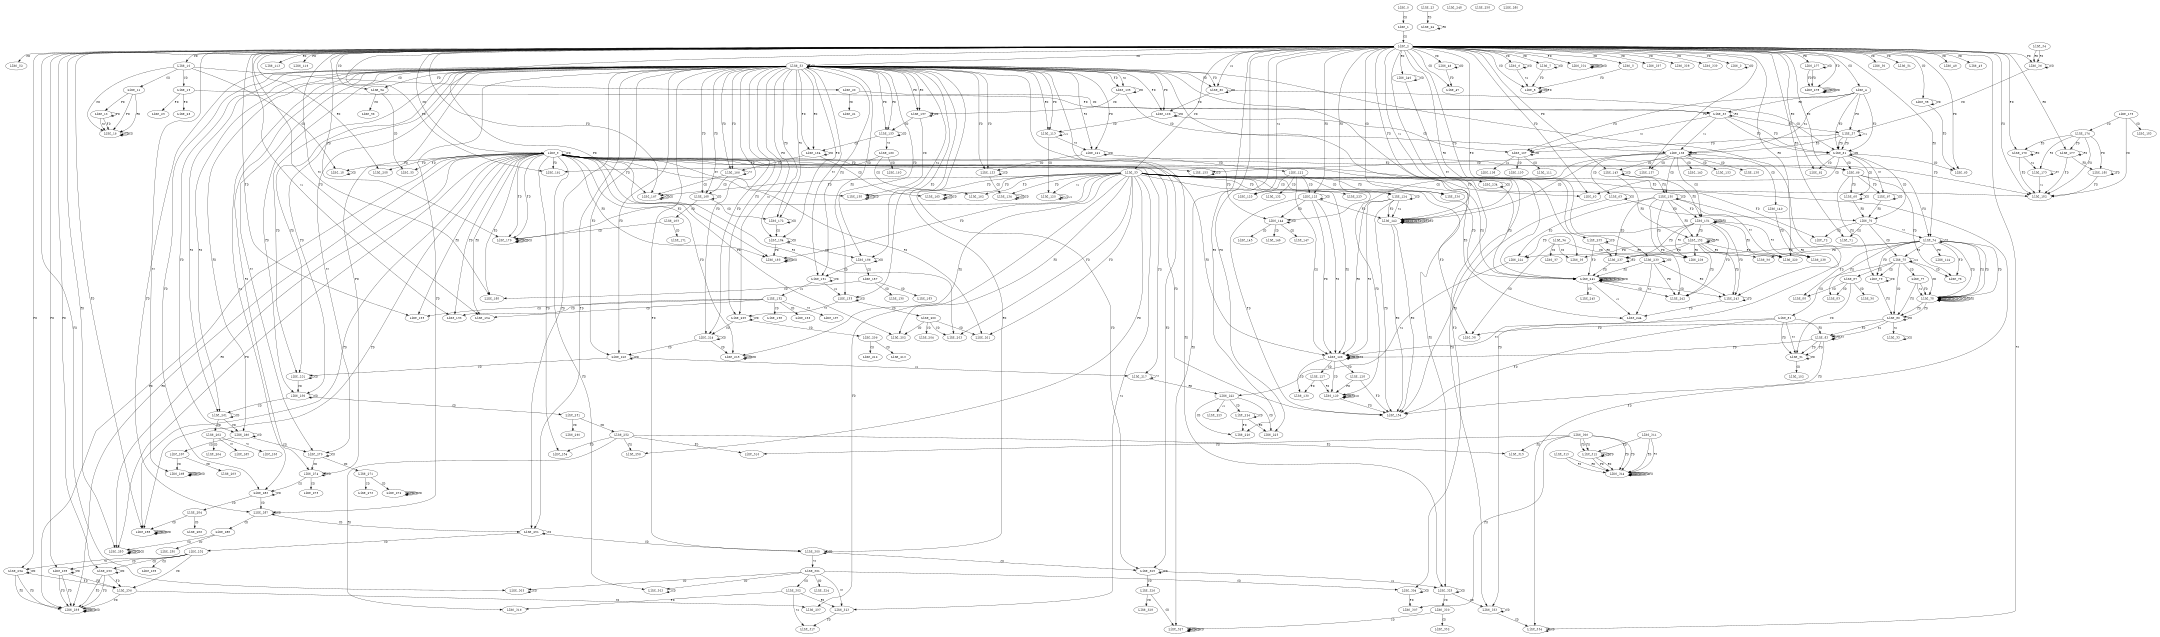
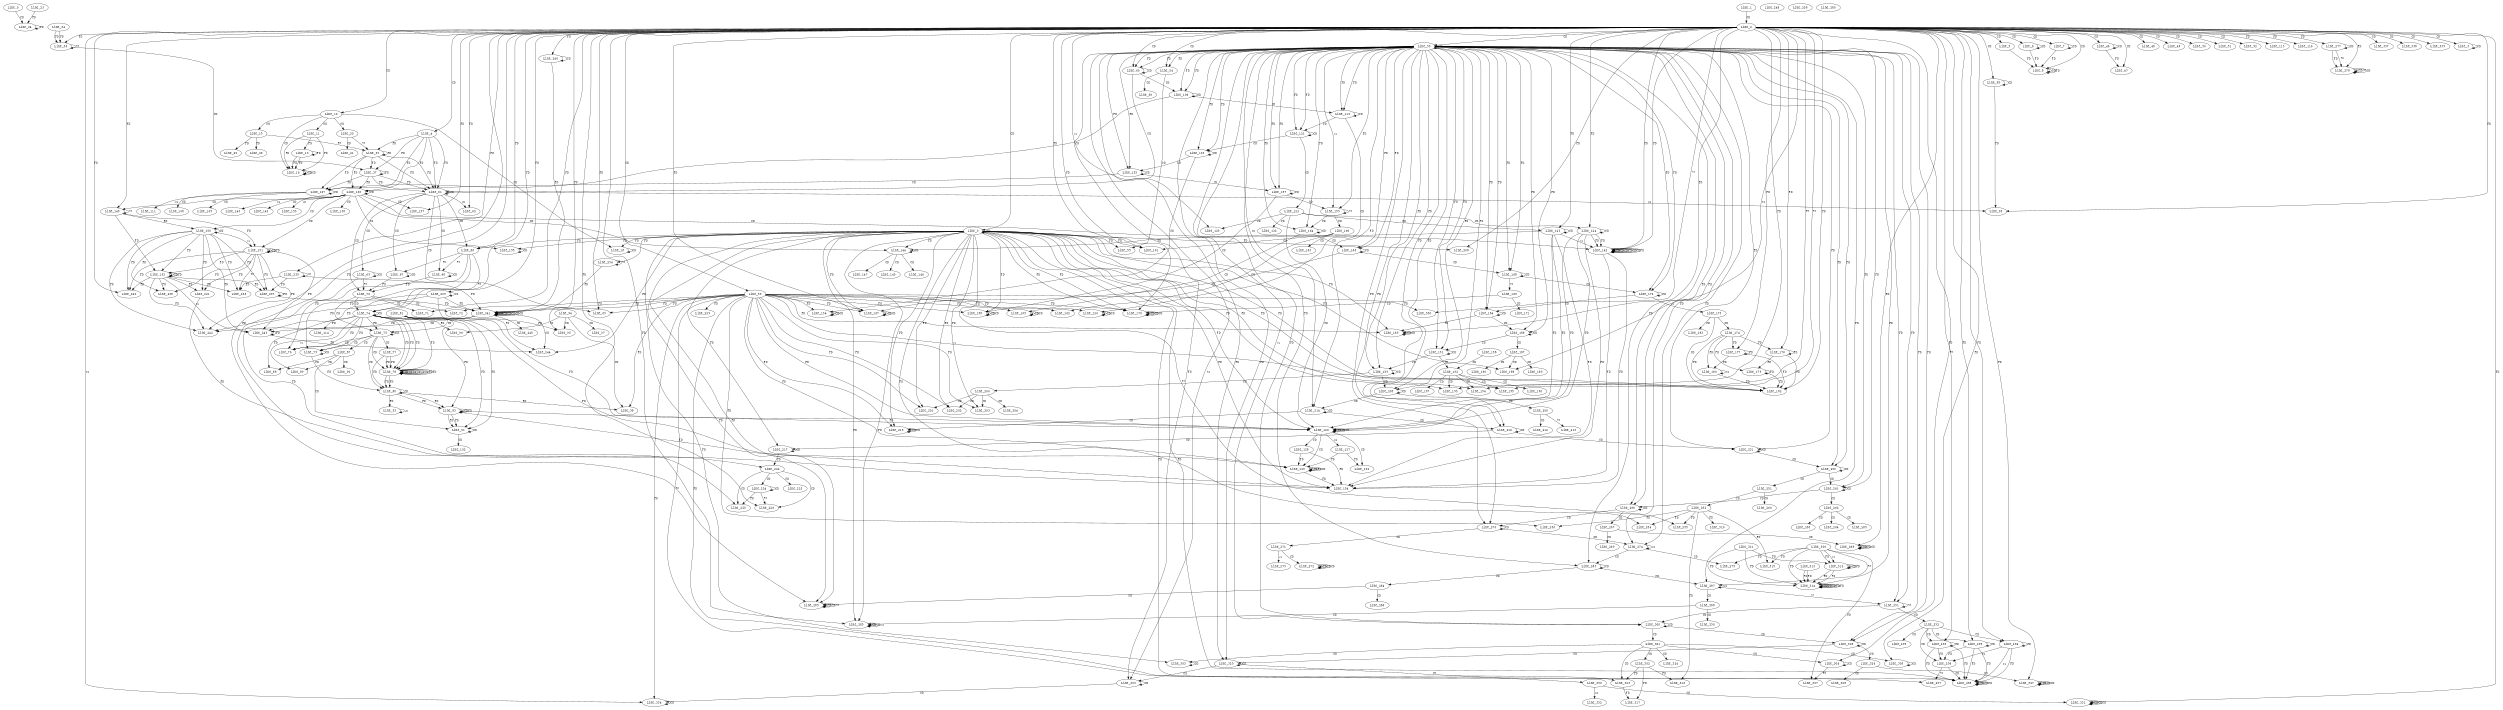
edge "Line_0" -> "Line_1": now "Line_0" -> "Line_24"
edge "Line_133" -> "Line_135": added, label "CD"
edge "Line_140" -> "Line_238": now "Line_150" -> "Line_238"
edge "Line_75" -> "Line_81": reversed
edge "Line_192" -> "Line_198": reversed
edge "Line_172" -> "Line_173": added, label "CD"
edge "Line_83" -> "Line_154": now "Line_83" -> "Line_129"
edge "Line_306" -> "Line_310": now "Line_306" -> "Line_275"
node "Line_255": added
edge "Line_330" -> "Line_327": now "Line_330" -> "Line_331"
